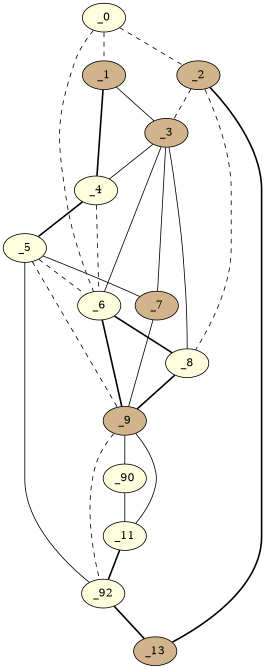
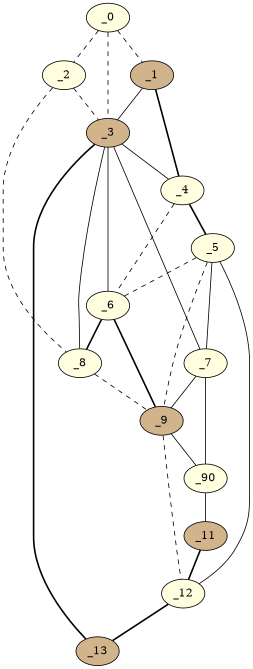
node "_2": fillcolor tan -> lightyellow
edge "_0" -- "_6": now "_0" -- "_3"
node "_7": fillcolor tan -> lightyellow
edge "_2" -- "_13": now "_3" -- "_13"
edge "_8" -- "_9": style bold -> dashed
edge "_7" -- "_90": added
edge "_9" -- "_11": removed
node "_11": fillcolor lightyellow -> tan
node "_92": label "_92" -> "_12"
